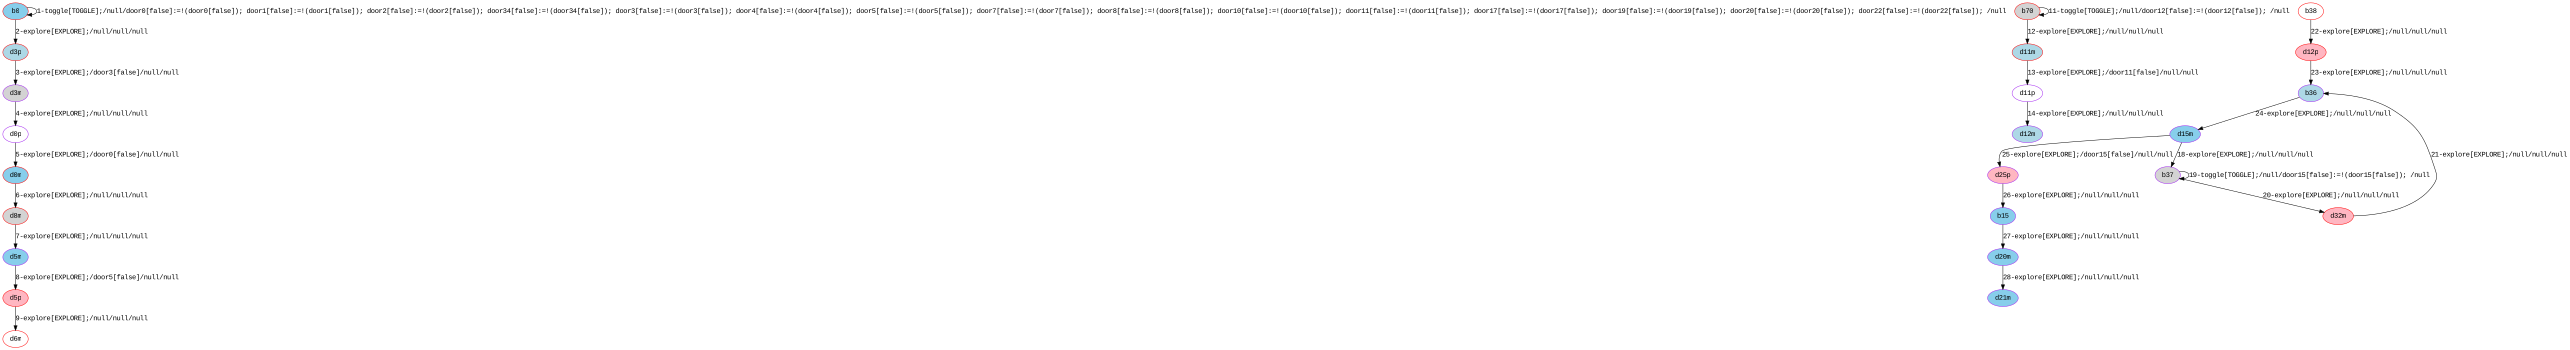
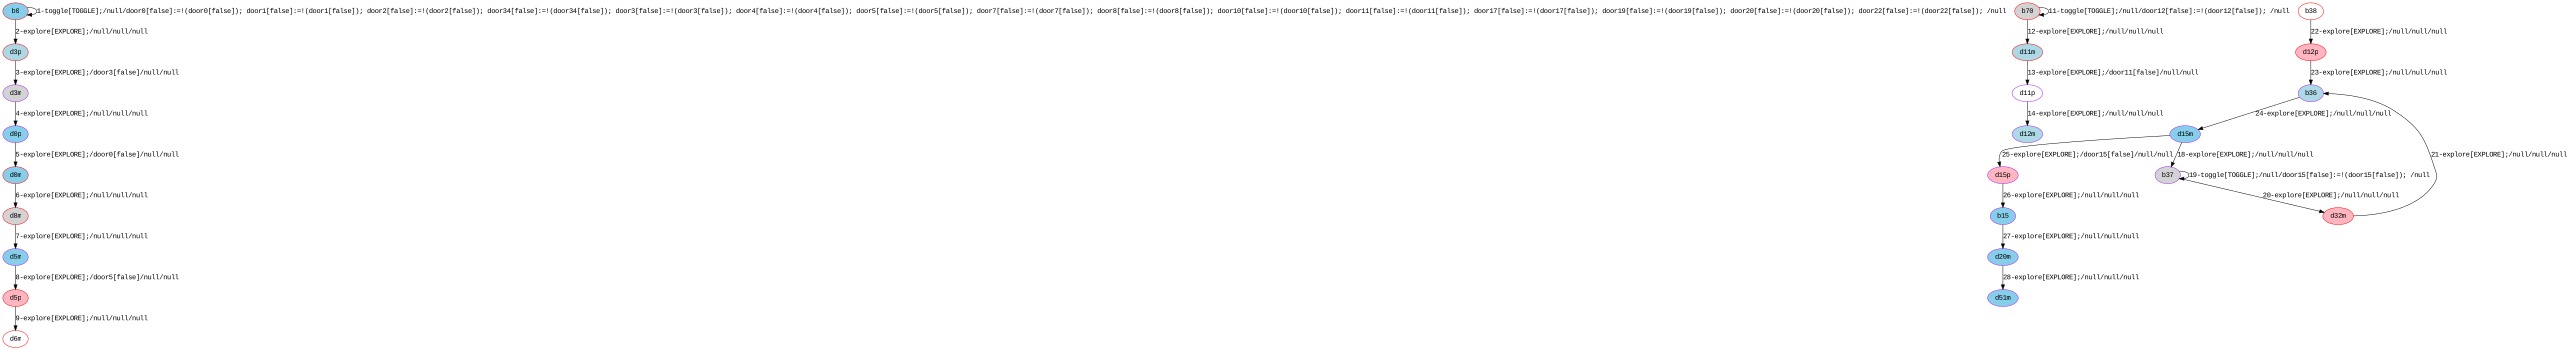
node "d0p": fillcolor white -> skyblue
node "d25p": label "d25p" -> "d15p"
node "d21m": label "d21m" -> "d51m"
